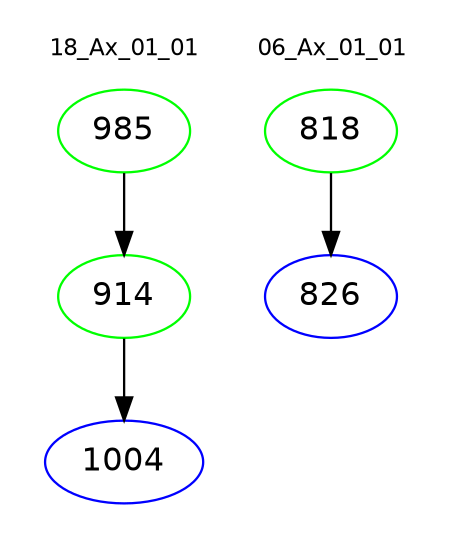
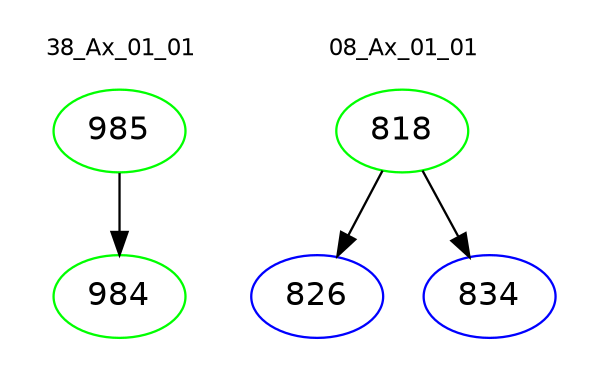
cluster "18_Ax_01_01": label "18_Ax_01_01" -> "38_Ax_01_01"
cluster "06_Ax_01_01": label "06_Ax_01_01" -> "08_Ax_01_01"
node "914": label "914" -> "984"
node "834": added
node "1004": removed
